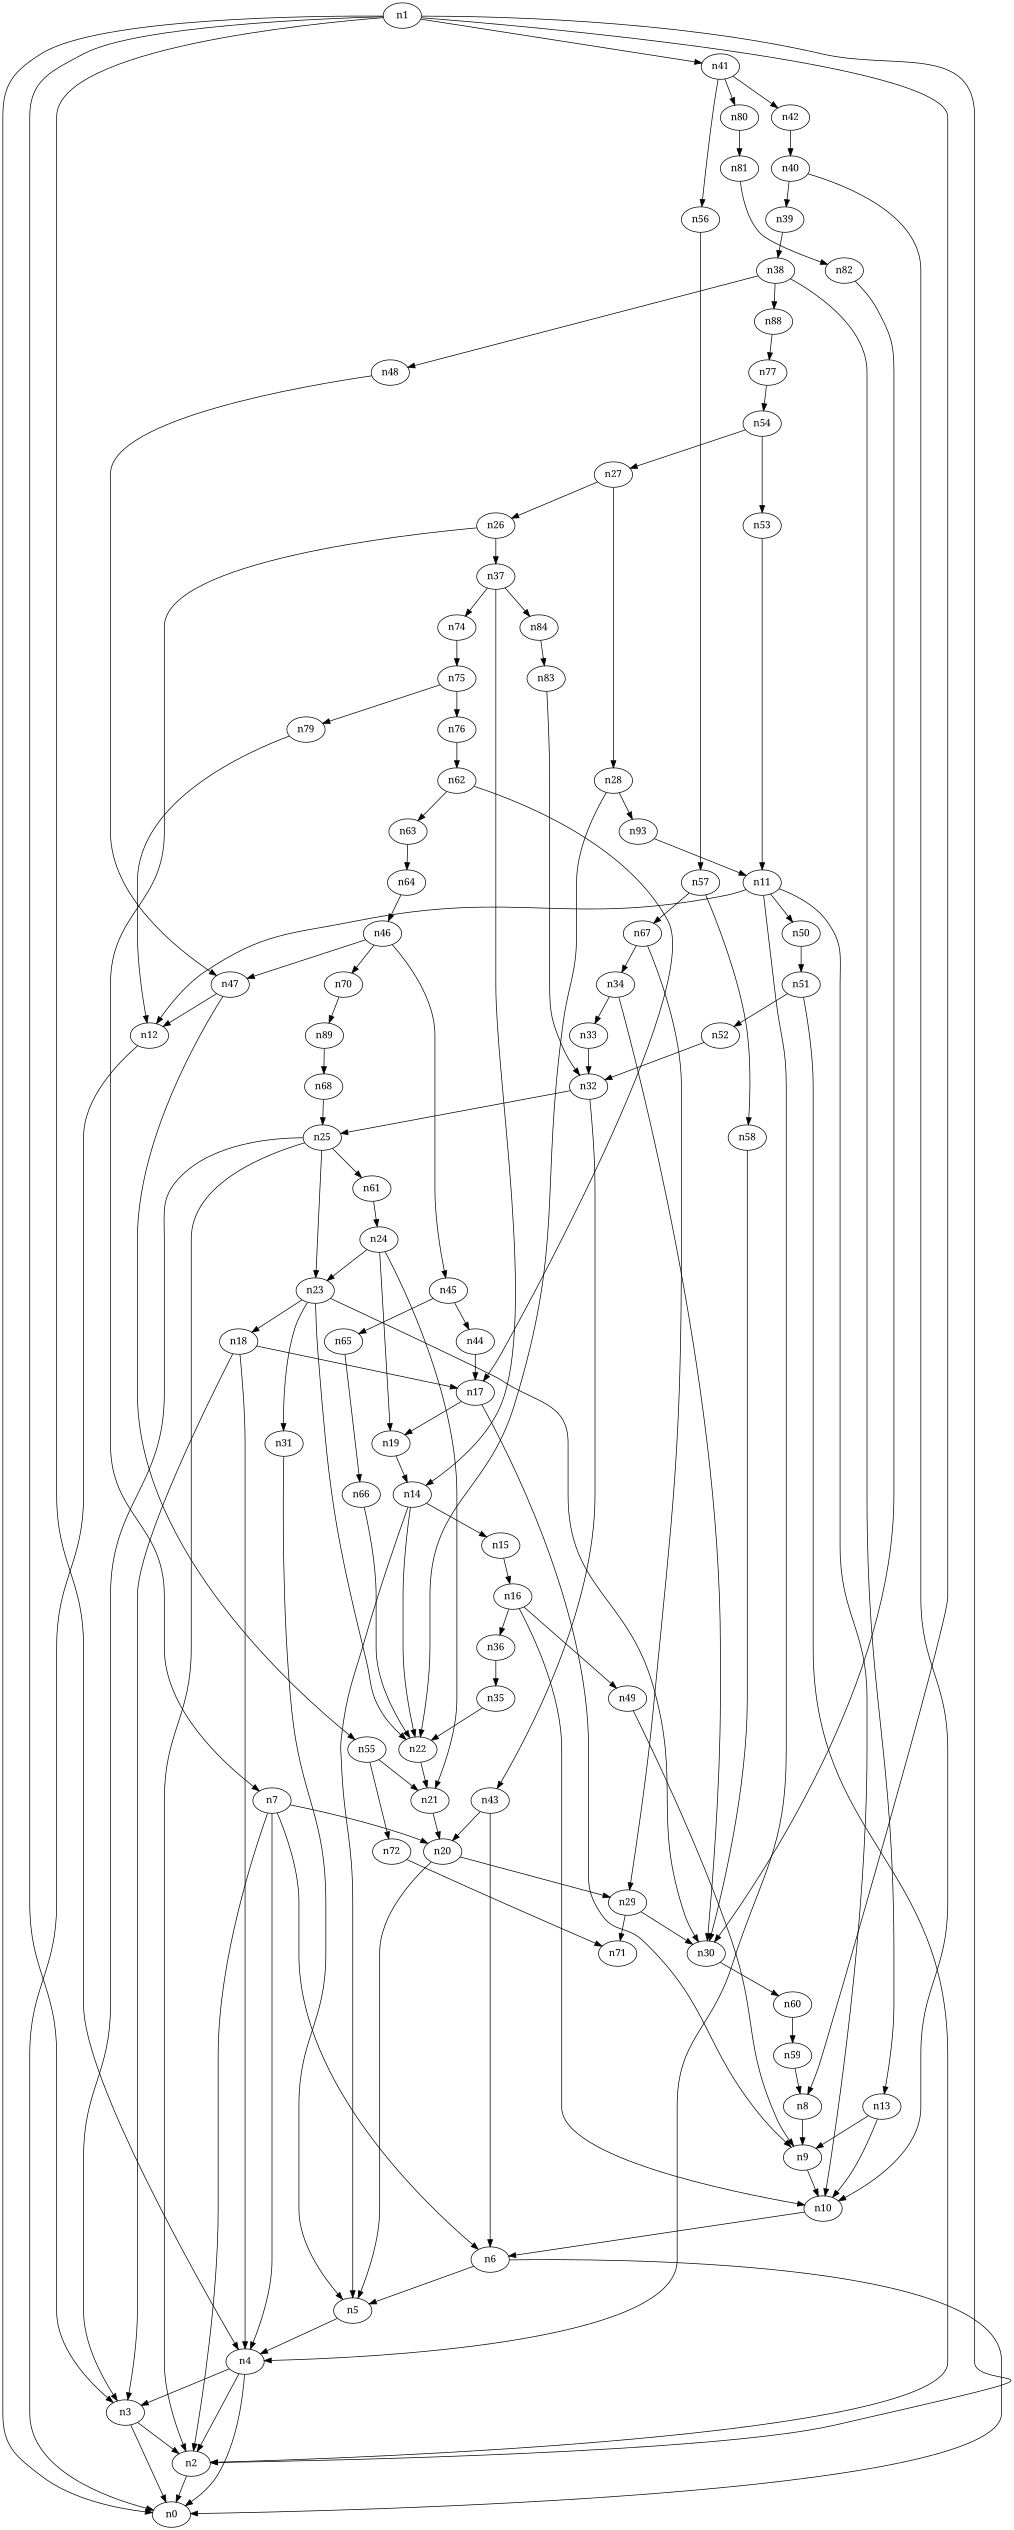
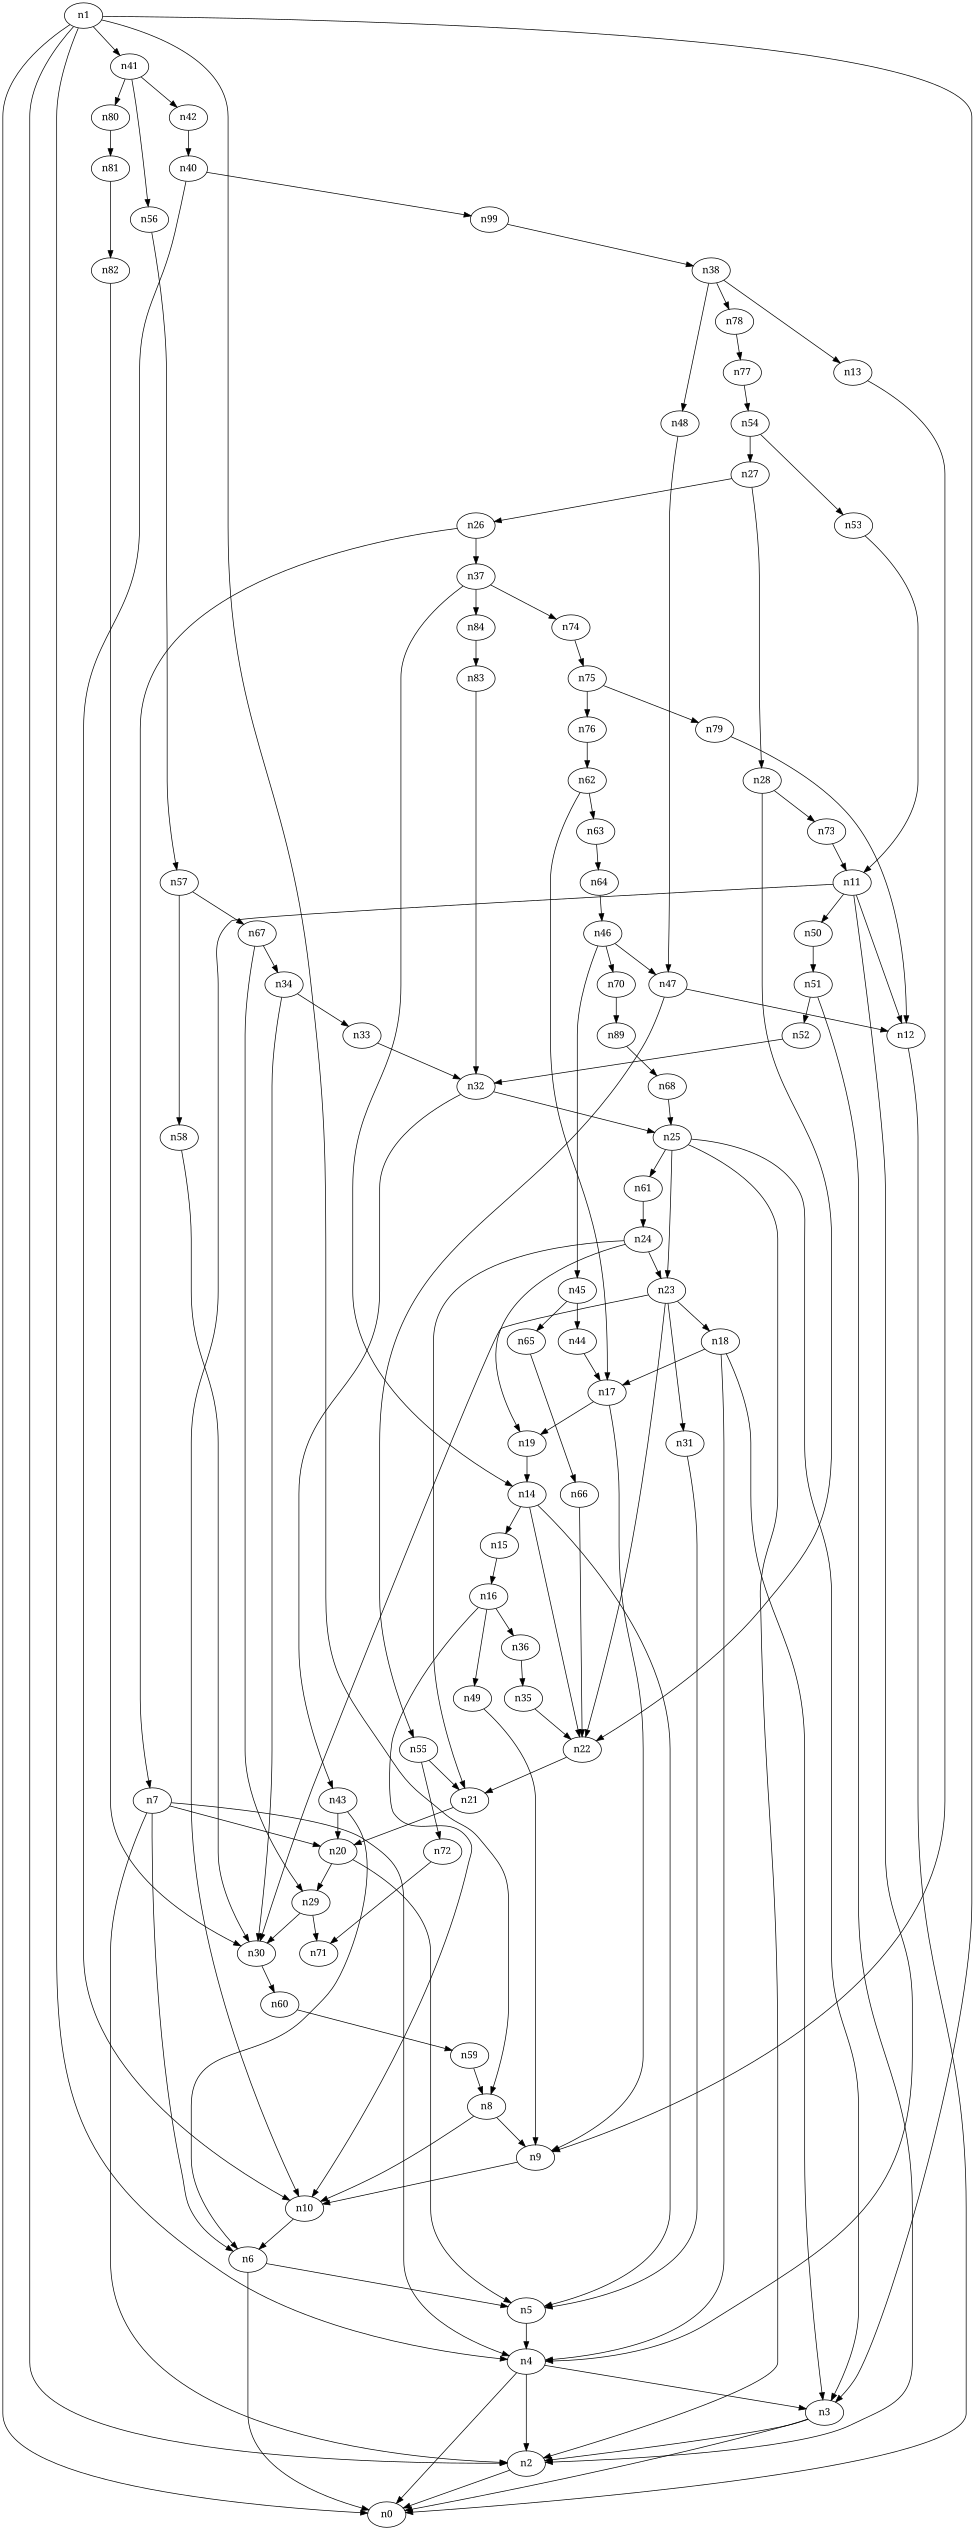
node "n39": label "n39" -> "n99"
node "n88": label "n88" -> "n78"
node "n93": label "n93" -> "n73"
edge "n13" -> "n10": now "n8" -> "n10"
